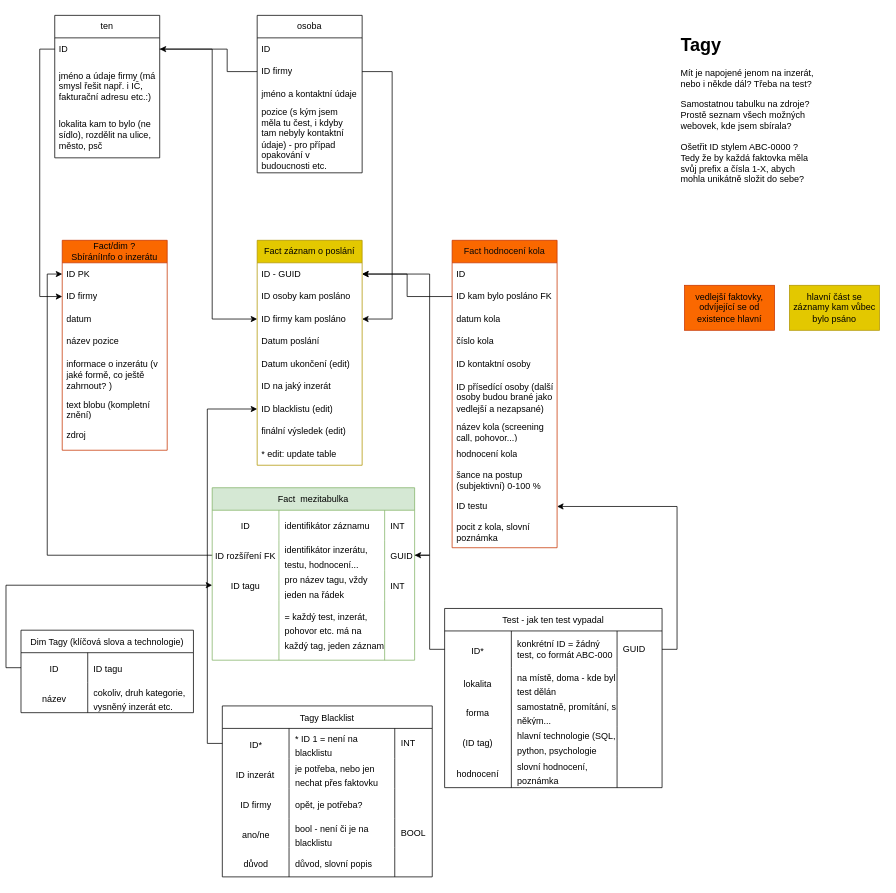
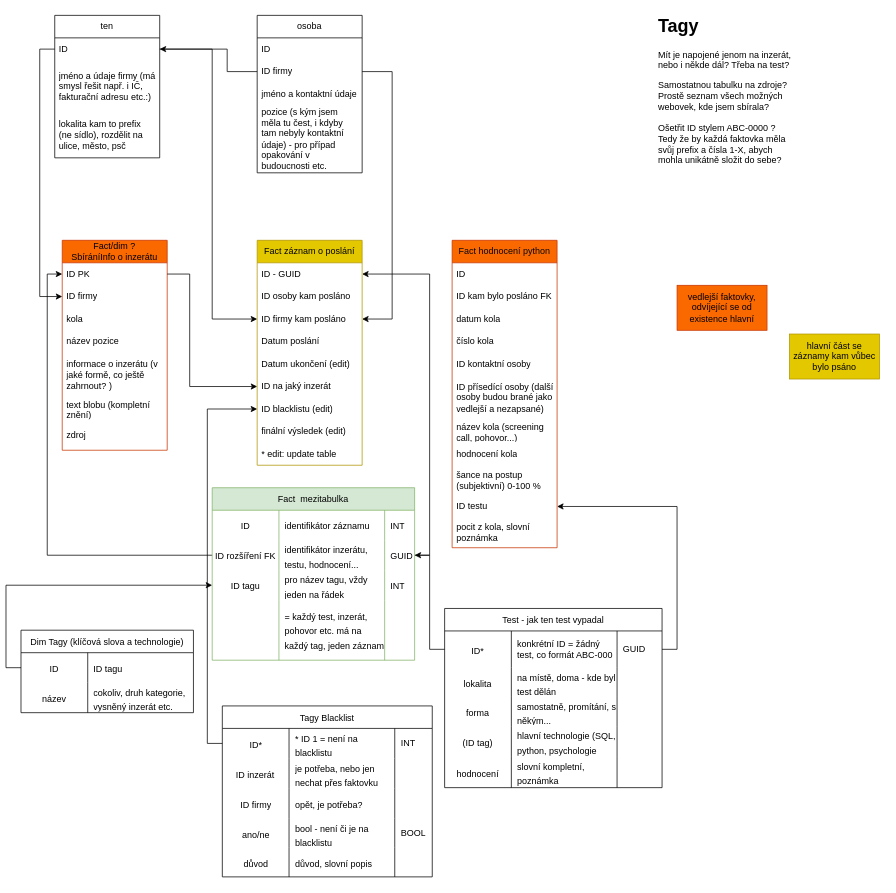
node "lokalita kam to bylo (ne sídlo), rozdělit na ulice, město, psč": label "lokalita kam to bylo (ne sídlo), rozdělit na ulice, město, psč" -> "lokalita kam to prefix (ne sídlo), rozdělit na ulice, město, psč"
node "TagyMít je napojené jenom na inzerát, nebo i někde dál? Třeba na test? Samostatnou tabulku na zdroje? Prostě seznam všech možných webovek, kde jsem sbírala? Ošetřit ID stylem ABC-0000 ? Tedy že by každá faktovka měla svůj prefix a čísla 1-X, abych mohla unikátně složit do sebe?": moved (748, 143) -> (726, 124)
node "Fact hodnocení kola": label "Fact hodnocení kola" -> "Fact hodnocení python"
edge "ID kam bylo posláno FK" -> "ID - GUID": removed
node "vedlejší faktovky, odvíjející se od existence hlavní": moved (729, 308) -> (722, 308)
node "hlavní část se záznamy kam vůbec bylo psáno": moved (834, 308) -> (834, 357)
node "datum": label "datum" -> "kola"
edge "ID PK" -> "ID na jaký inzerát": added
node "slovní hodnocení, poznámka": label "slovní hodnocení, poznámka" -> "slovní kompletní, poznámka"
